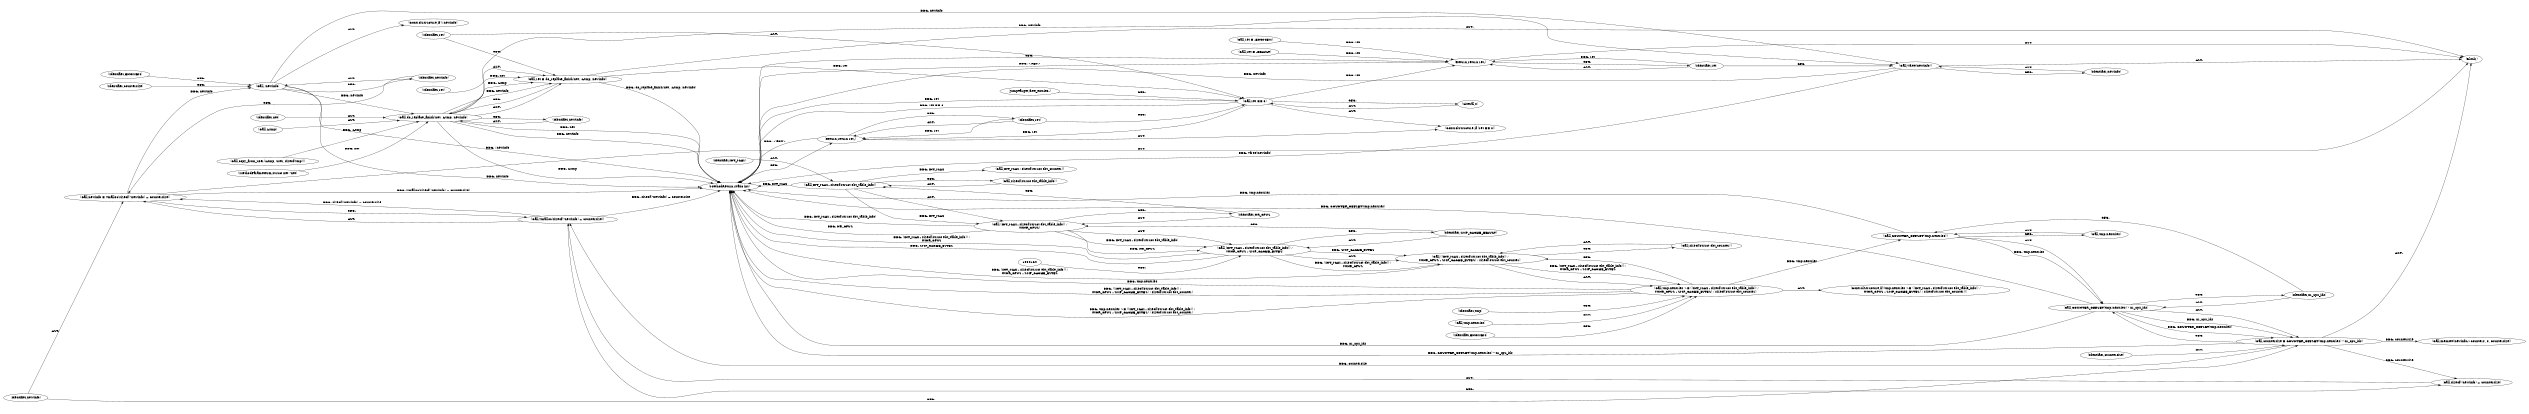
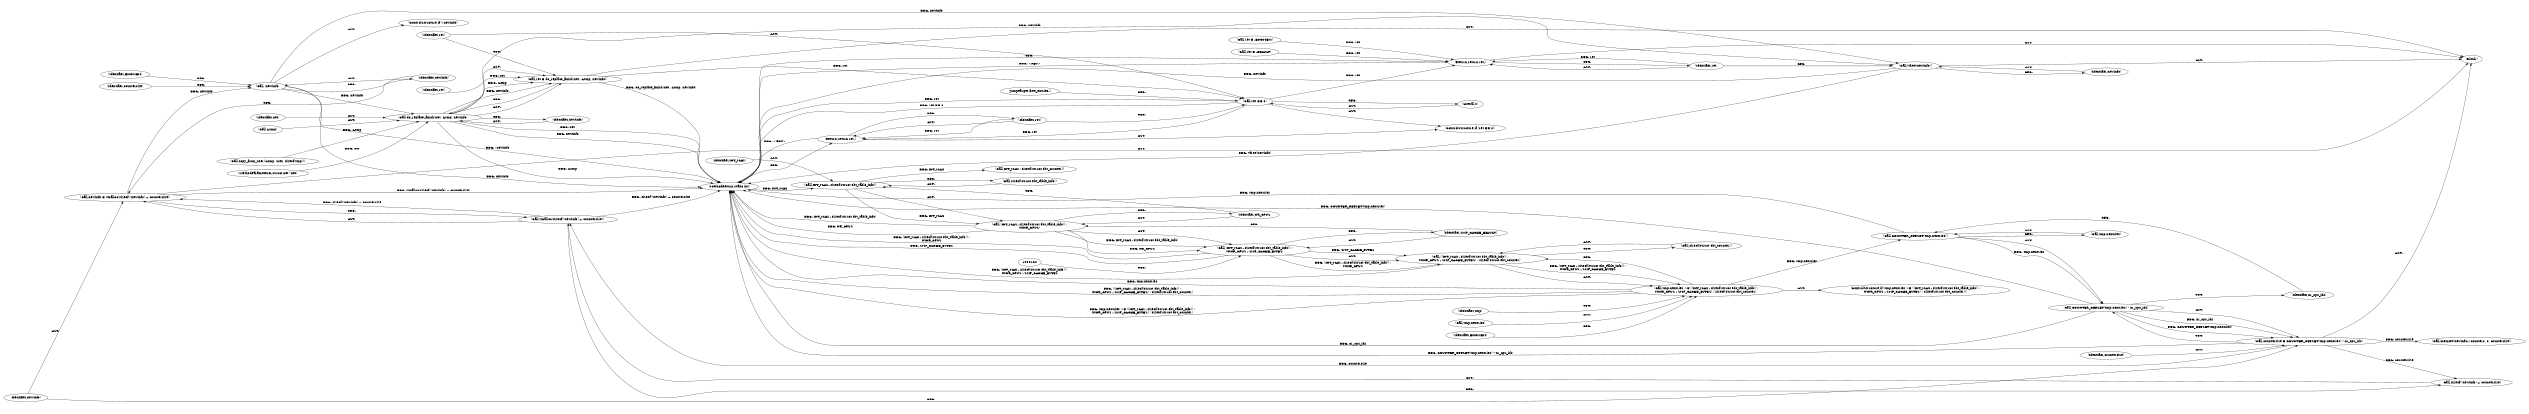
edge "(Call,INT_MAX - sizeof(struct ebt_table_info))" -> "(MethodReturn,static int)": reversed
edge "(Identifier,nr_cpu_ids)" -> "(Call,COUNTER_OFFSET(tmp.nentries) * nr_cpu_ids)": removed, label "AST:"
